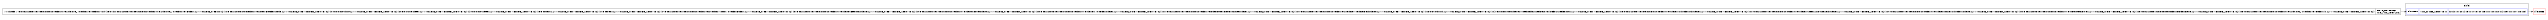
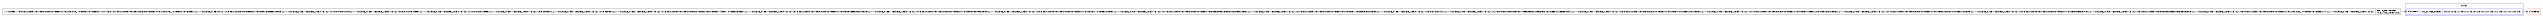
node "0: 0x0000": text "MTH_ENTER_ARGUMENT" -> "MTH_ENTER_BLOCK"
